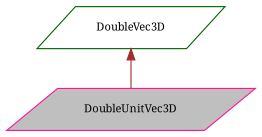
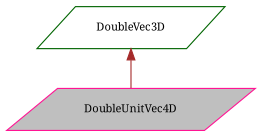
node "DoubleUnitVec3D": label "DoubleUnitVec3D" -> "DoubleUnitVec4D"
